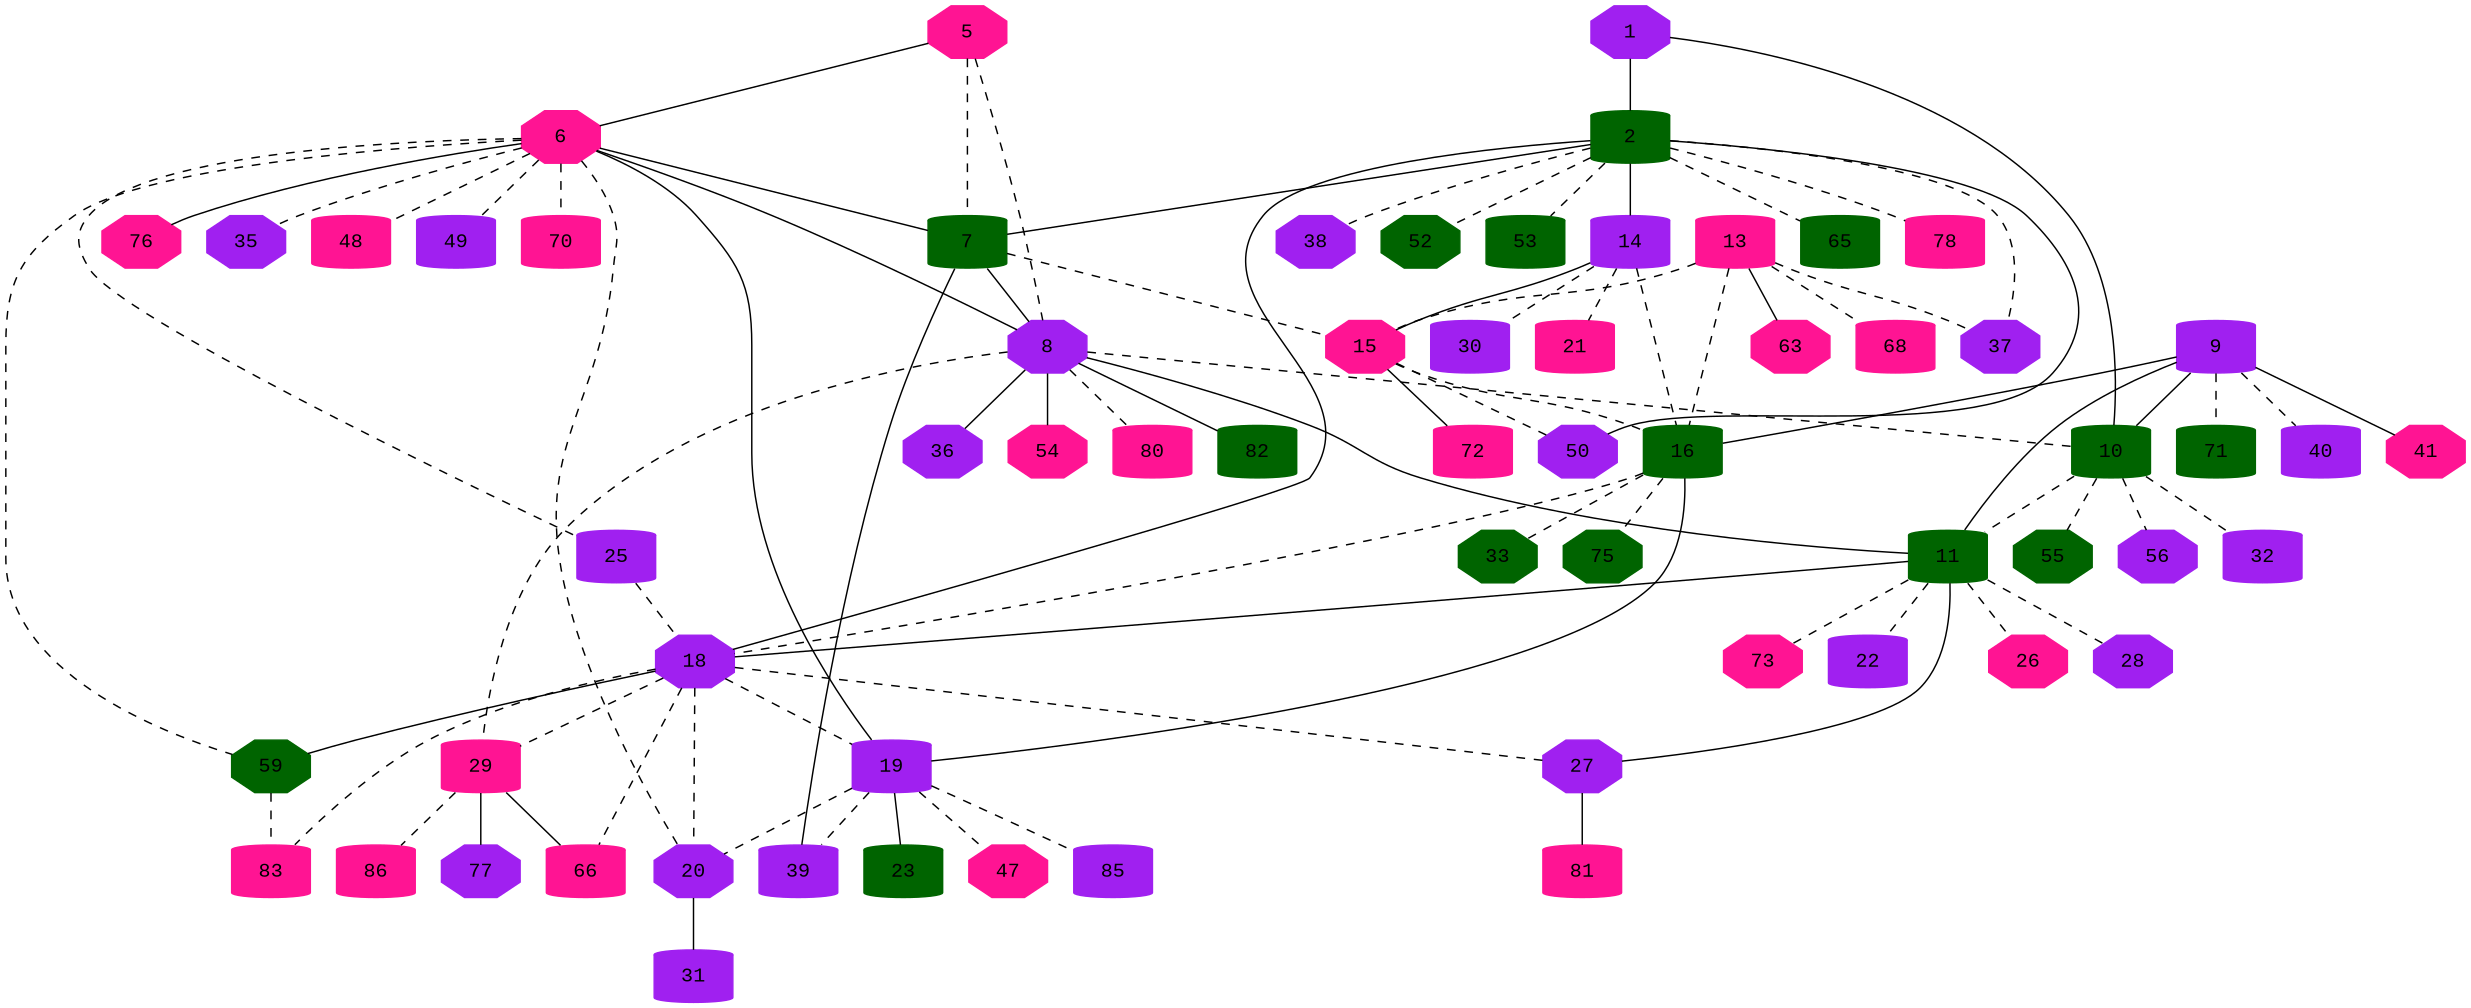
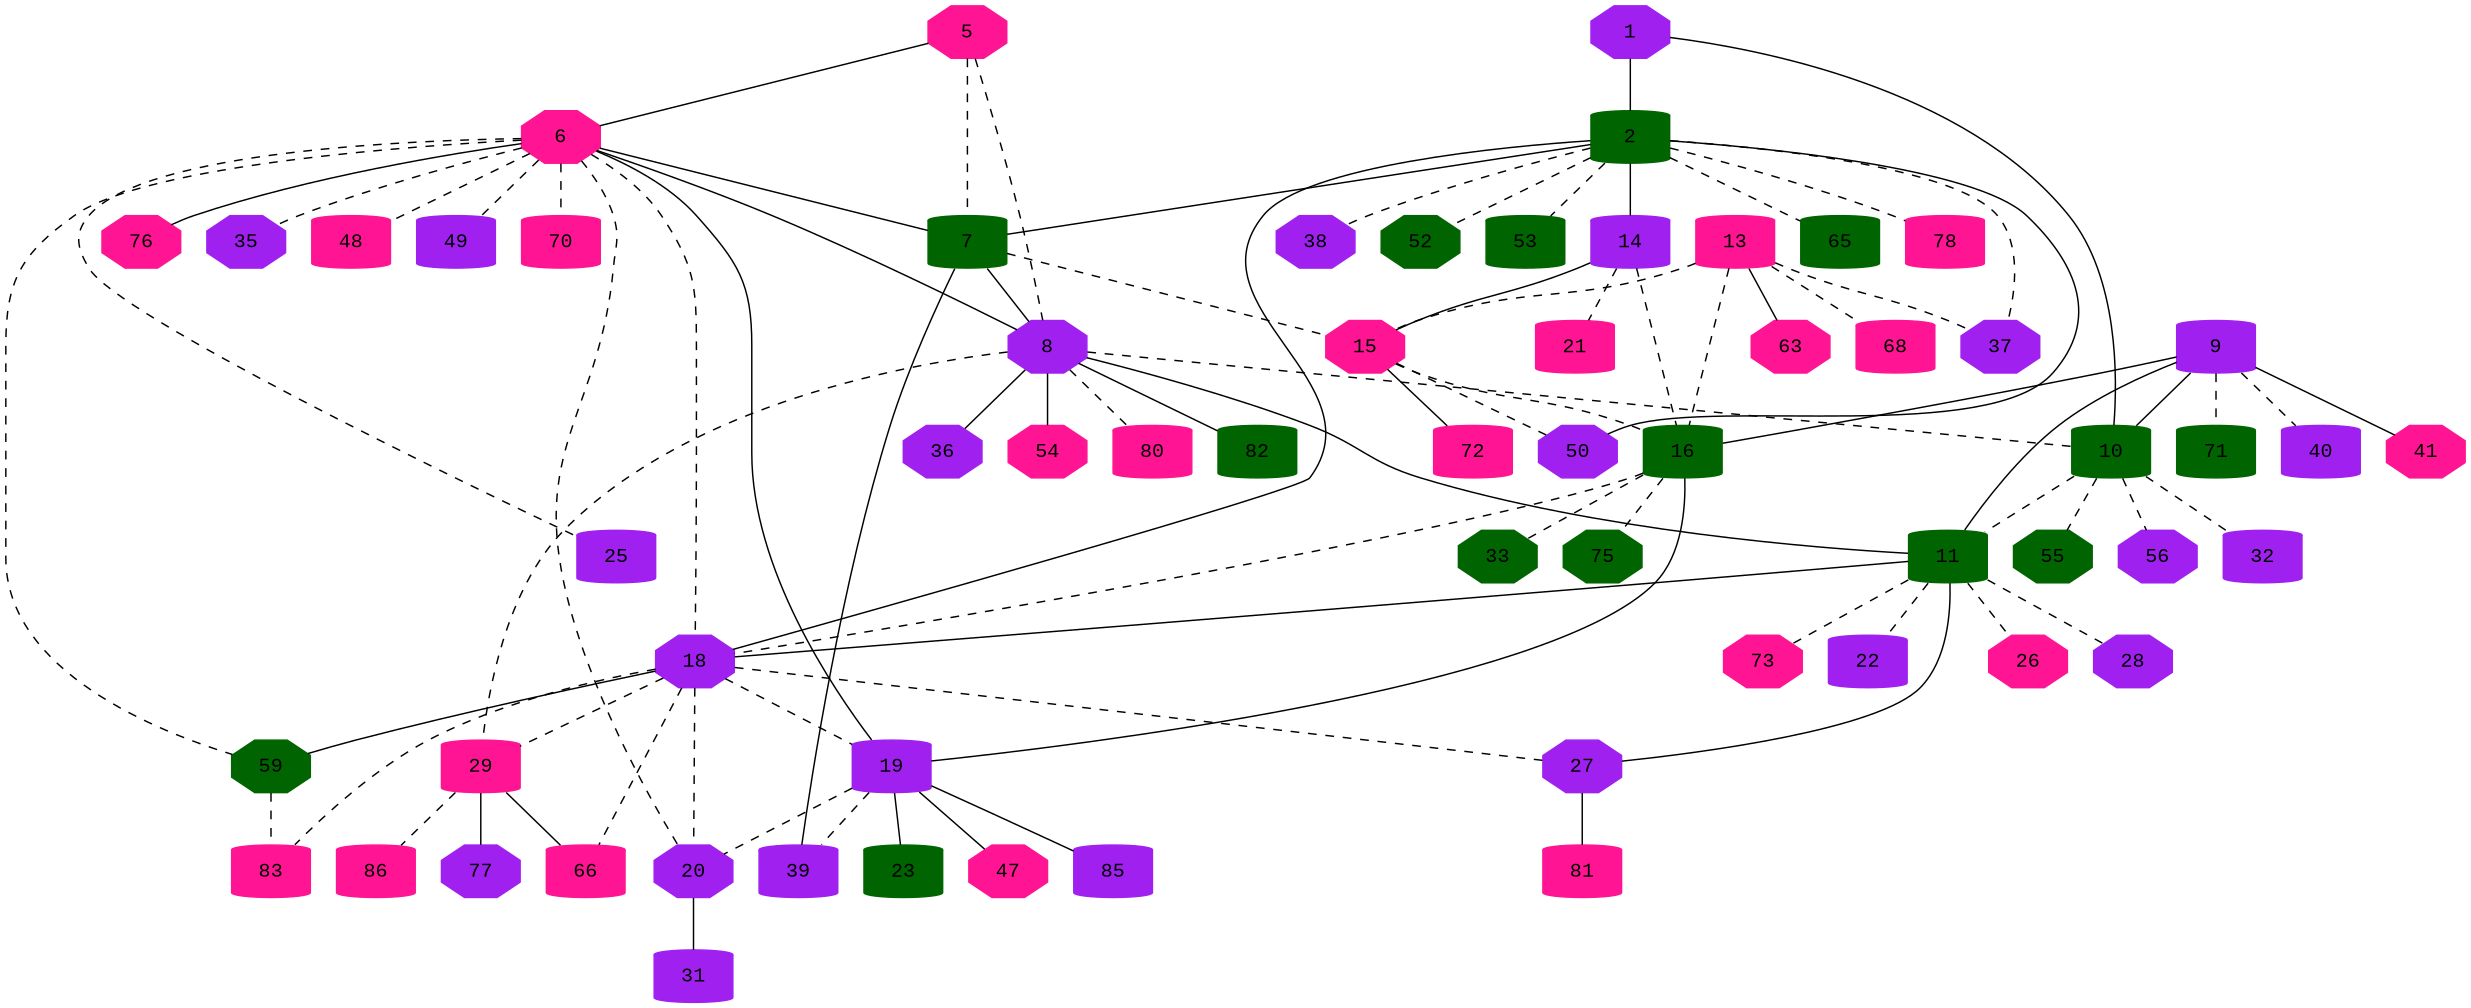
node "30": removed
edge "25" -- "18": now "6" -- "18"
edge "19" -- "85": style dashed -> solid
edge "19" -- "47": style dashed -> solid
